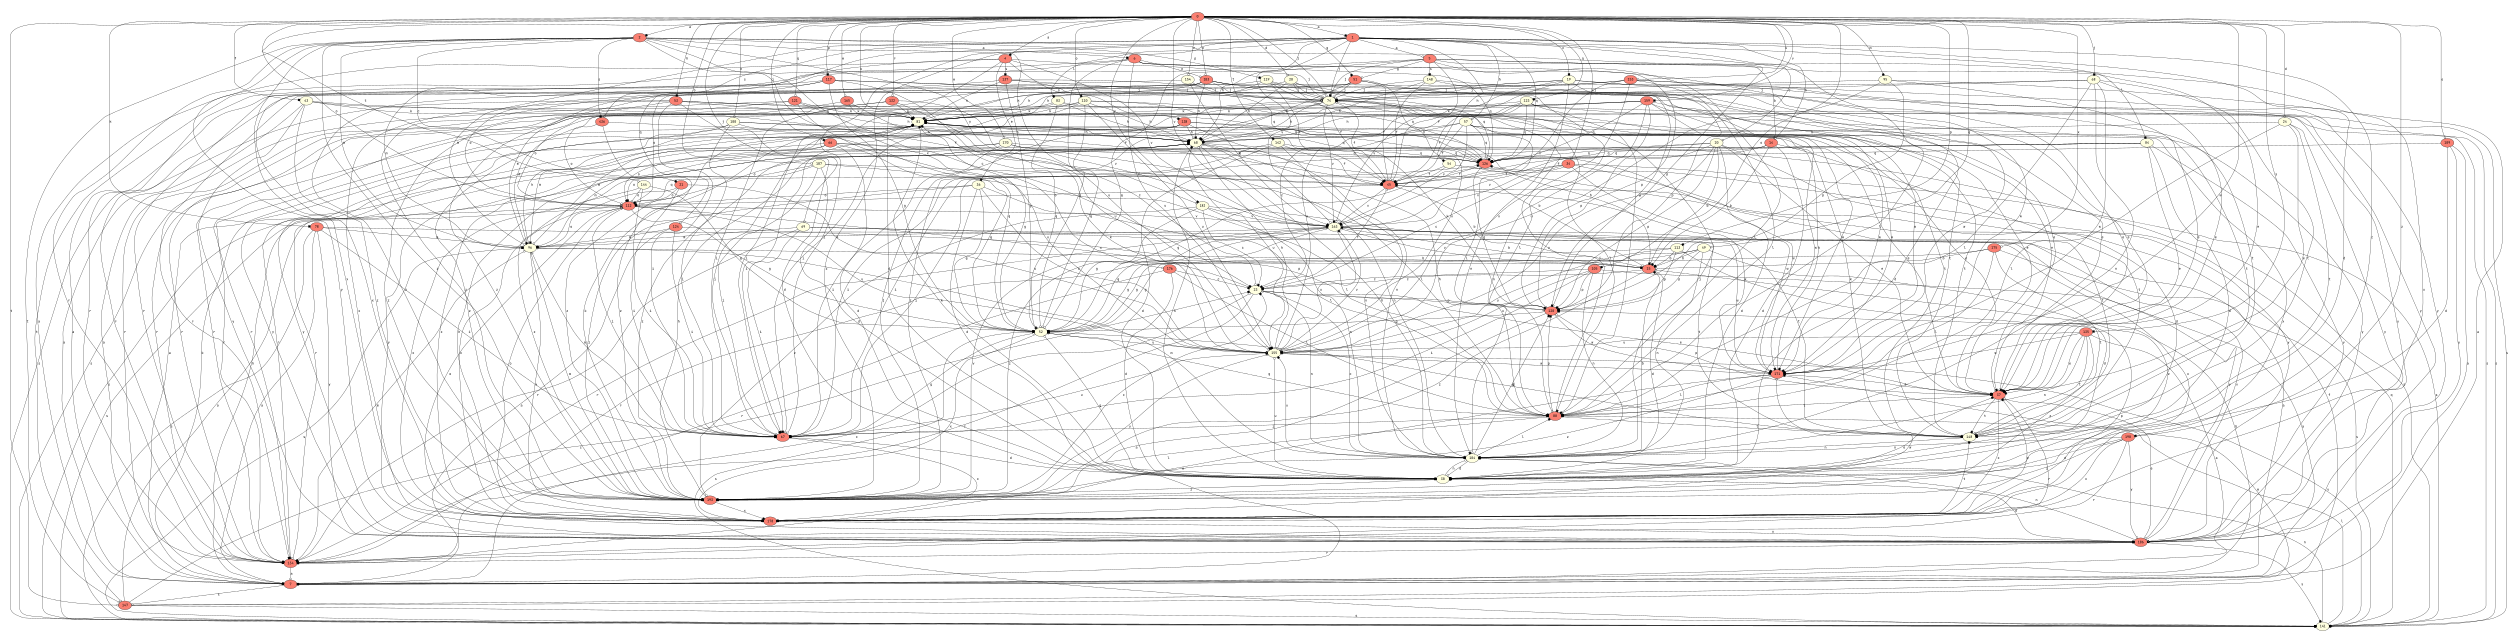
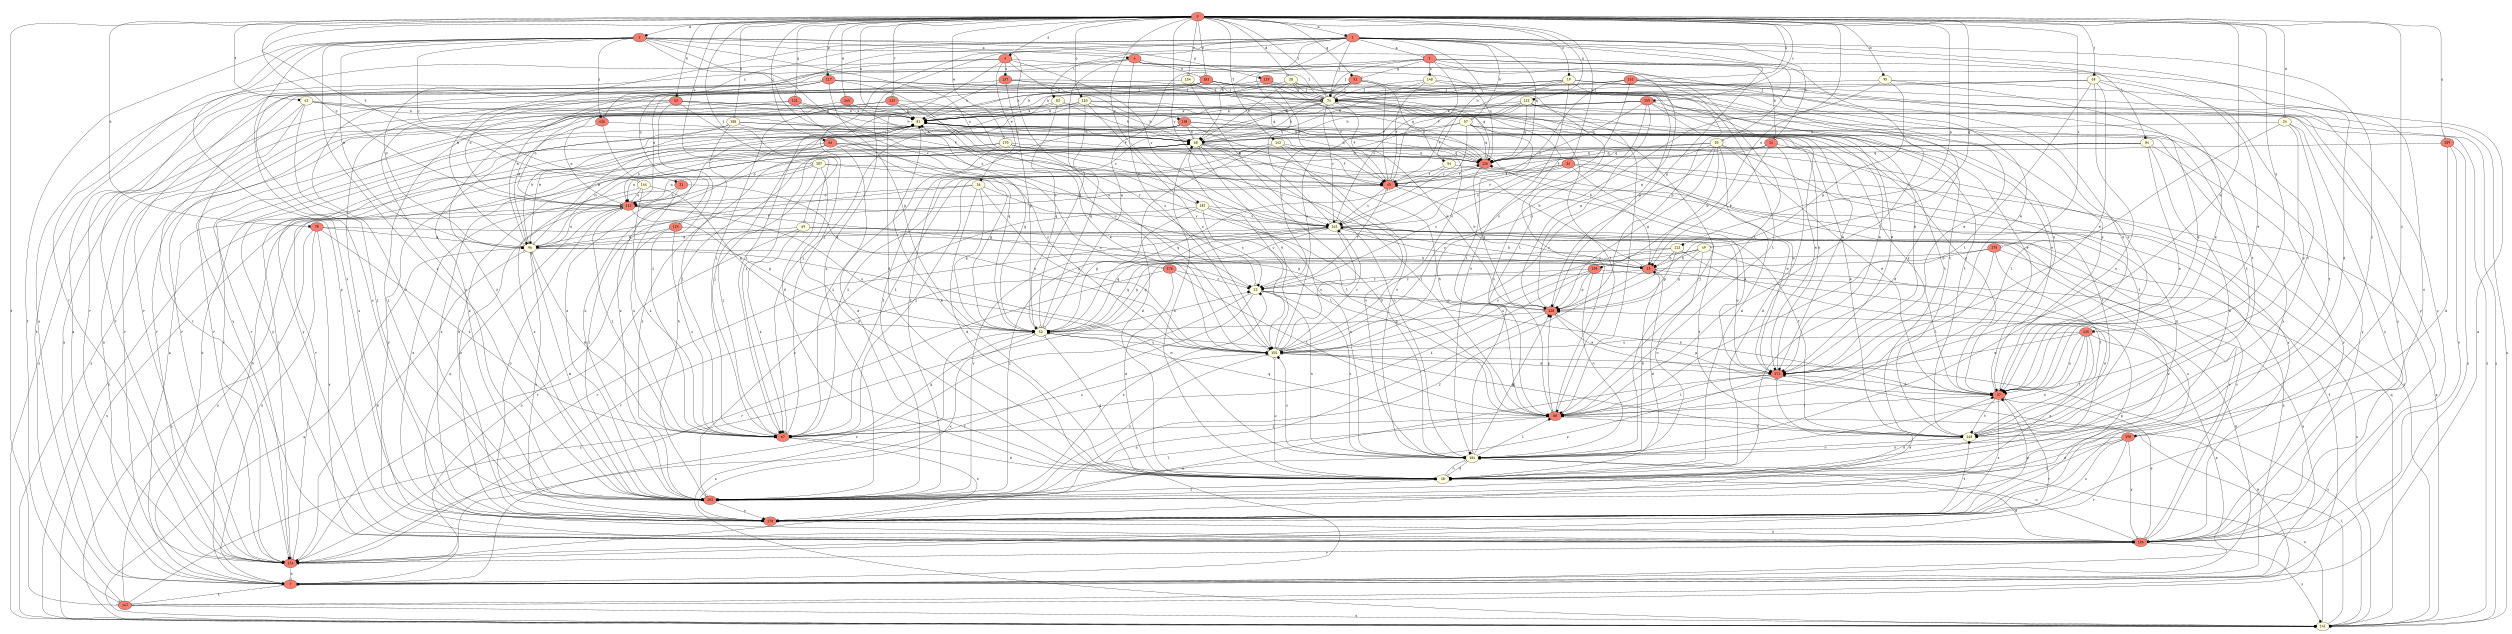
node "119": fillcolor lightyellow -> salmon
edge "103" -> "60": removed, label "h"
edge "57" -> "45": now "96" -> "45"
